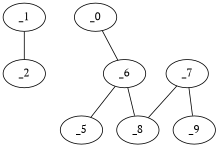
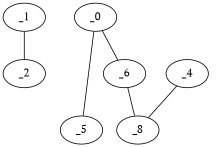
node "_7": label "_7" -> "_4"
edge "_6" -- "_5": now "_0" -- "_5"
node "_9": removed
